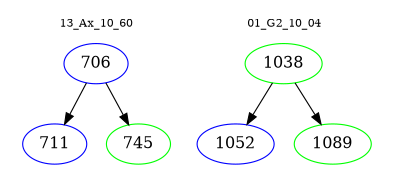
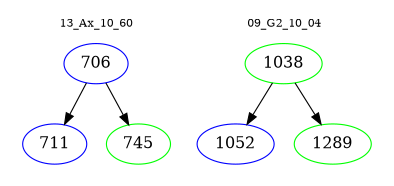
cluster "01_G2_10_04": label "01_G2_10_04" -> "09_G2_10_04"
node "1089": label "1089" -> "1289"
